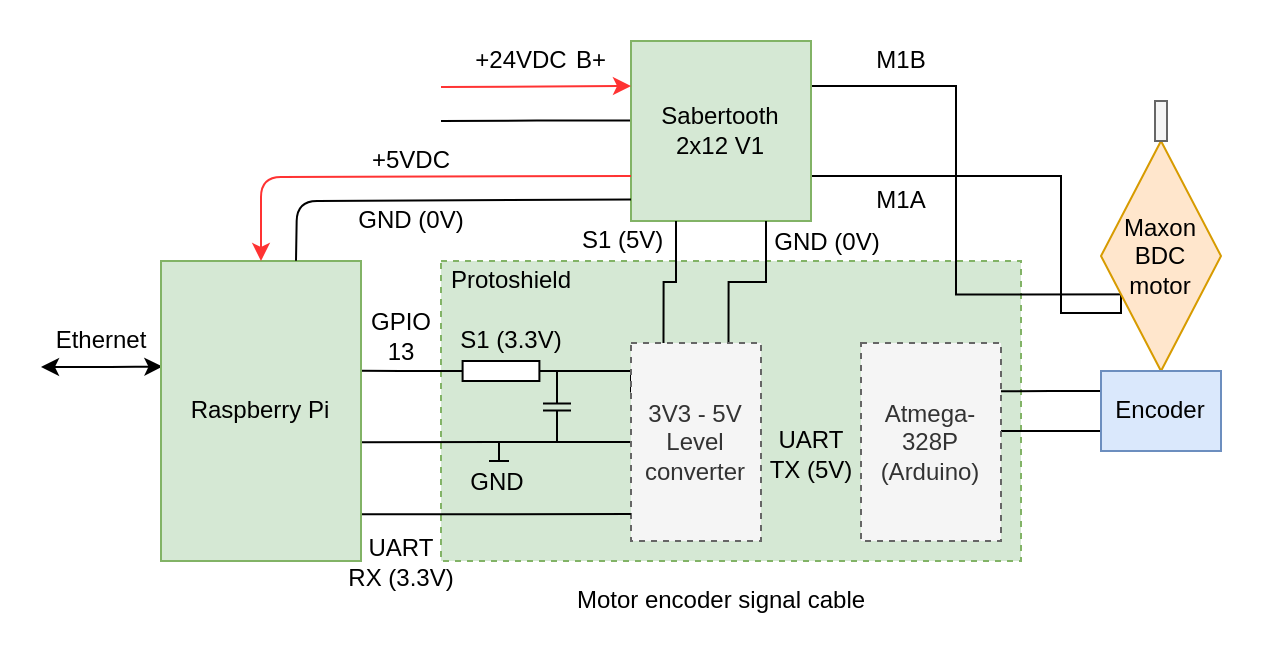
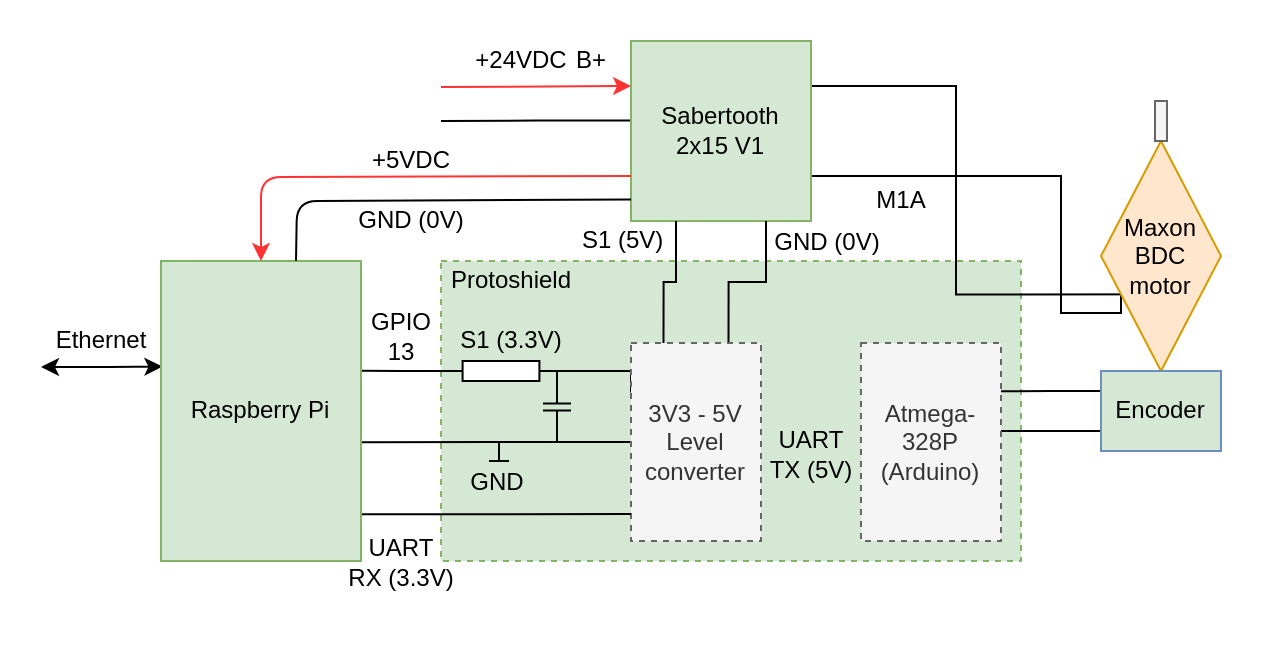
node "M1B": removed
node "Sabertooth 2x12 V1": label "Sabertooth 2x12 V1" -> "Sabertooth 2x15 V1"
node "Encoder": fillcolor #dae8fc -> #d5e8d4
node "Motor encoder signal cable": removed
